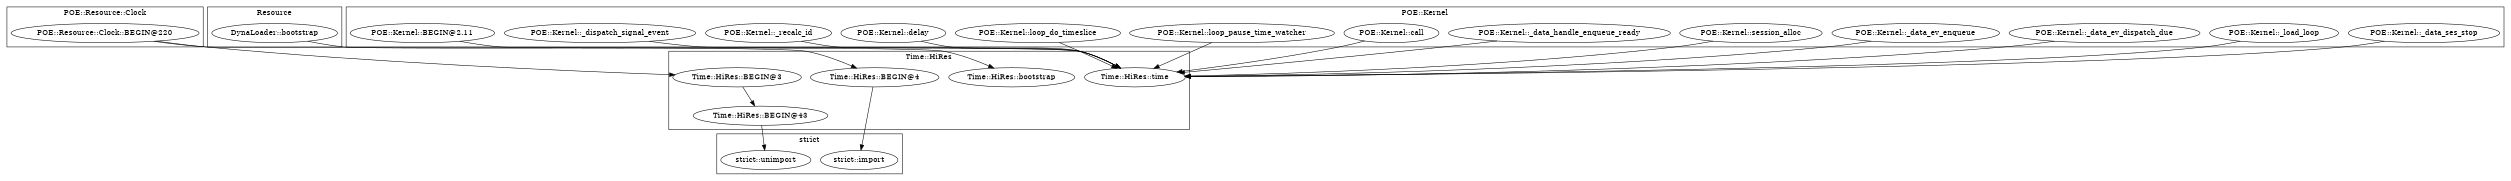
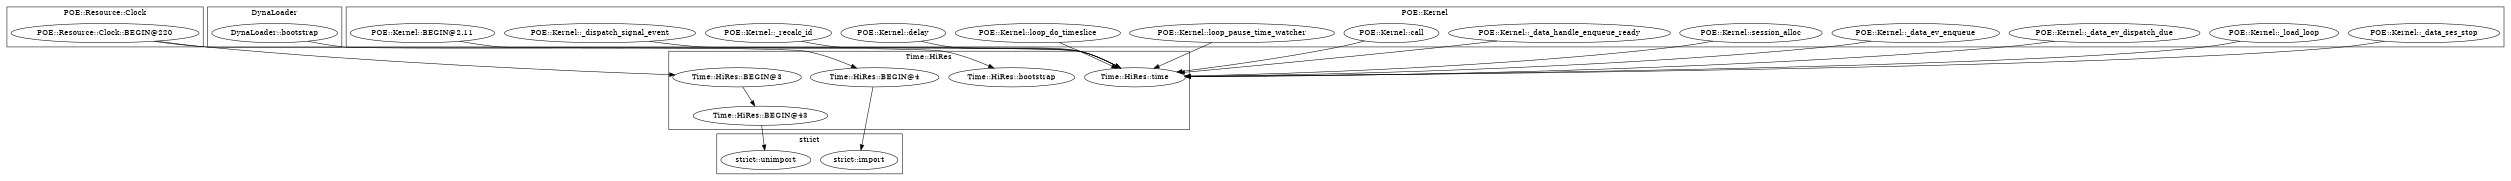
cluster "Resource": label "Resource" -> "DynaLoader"
